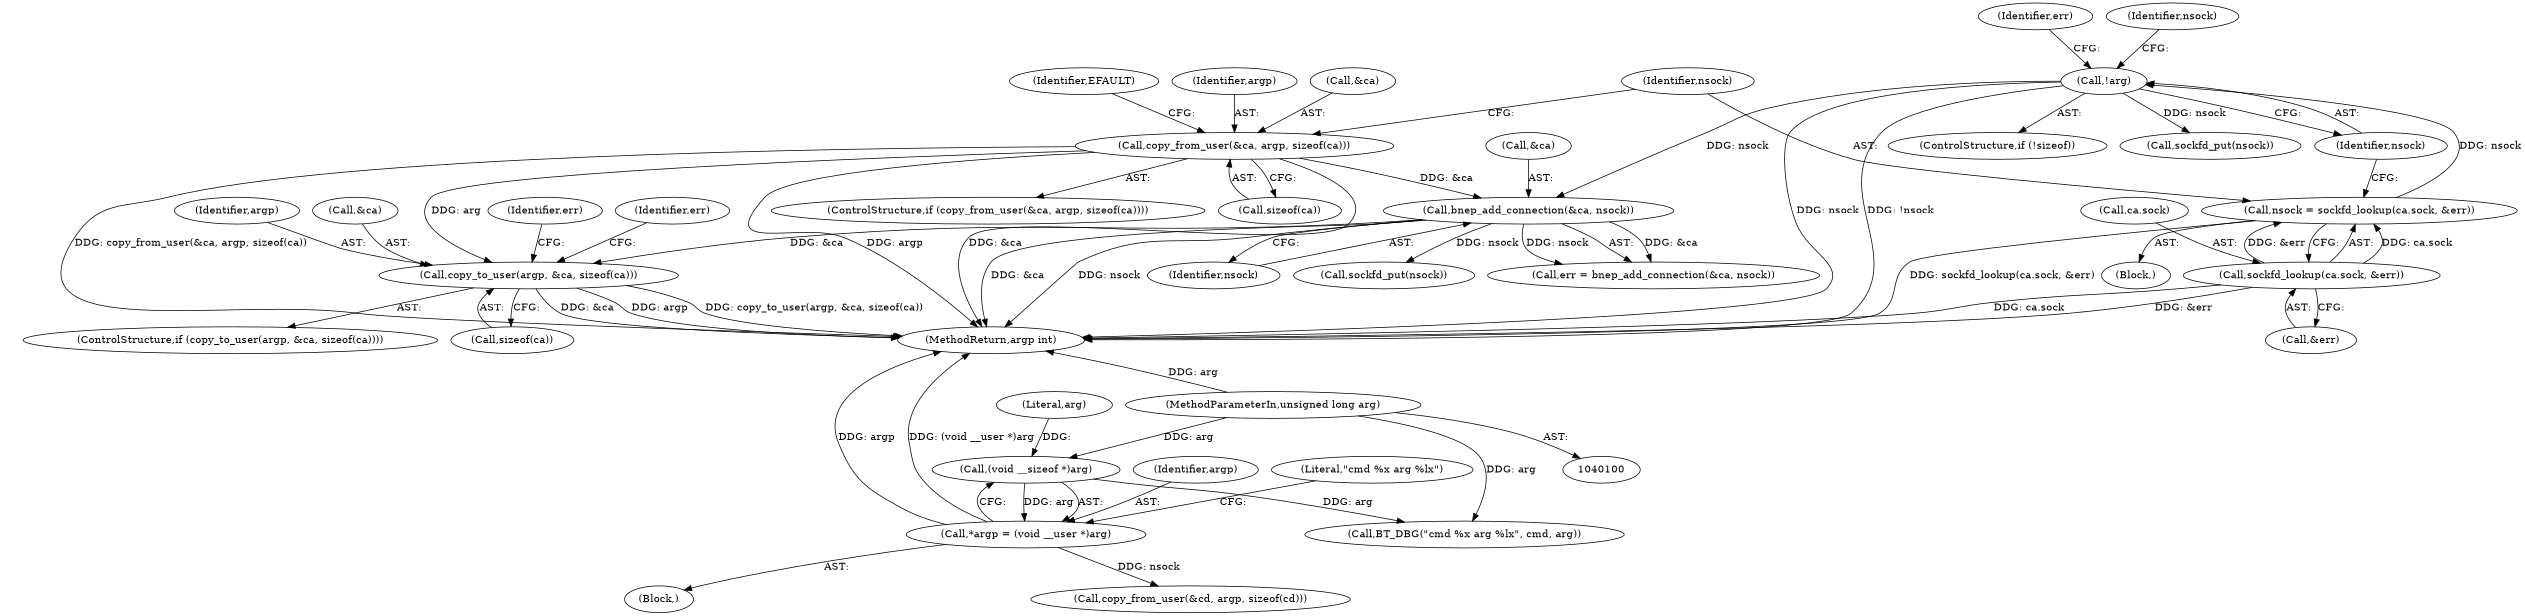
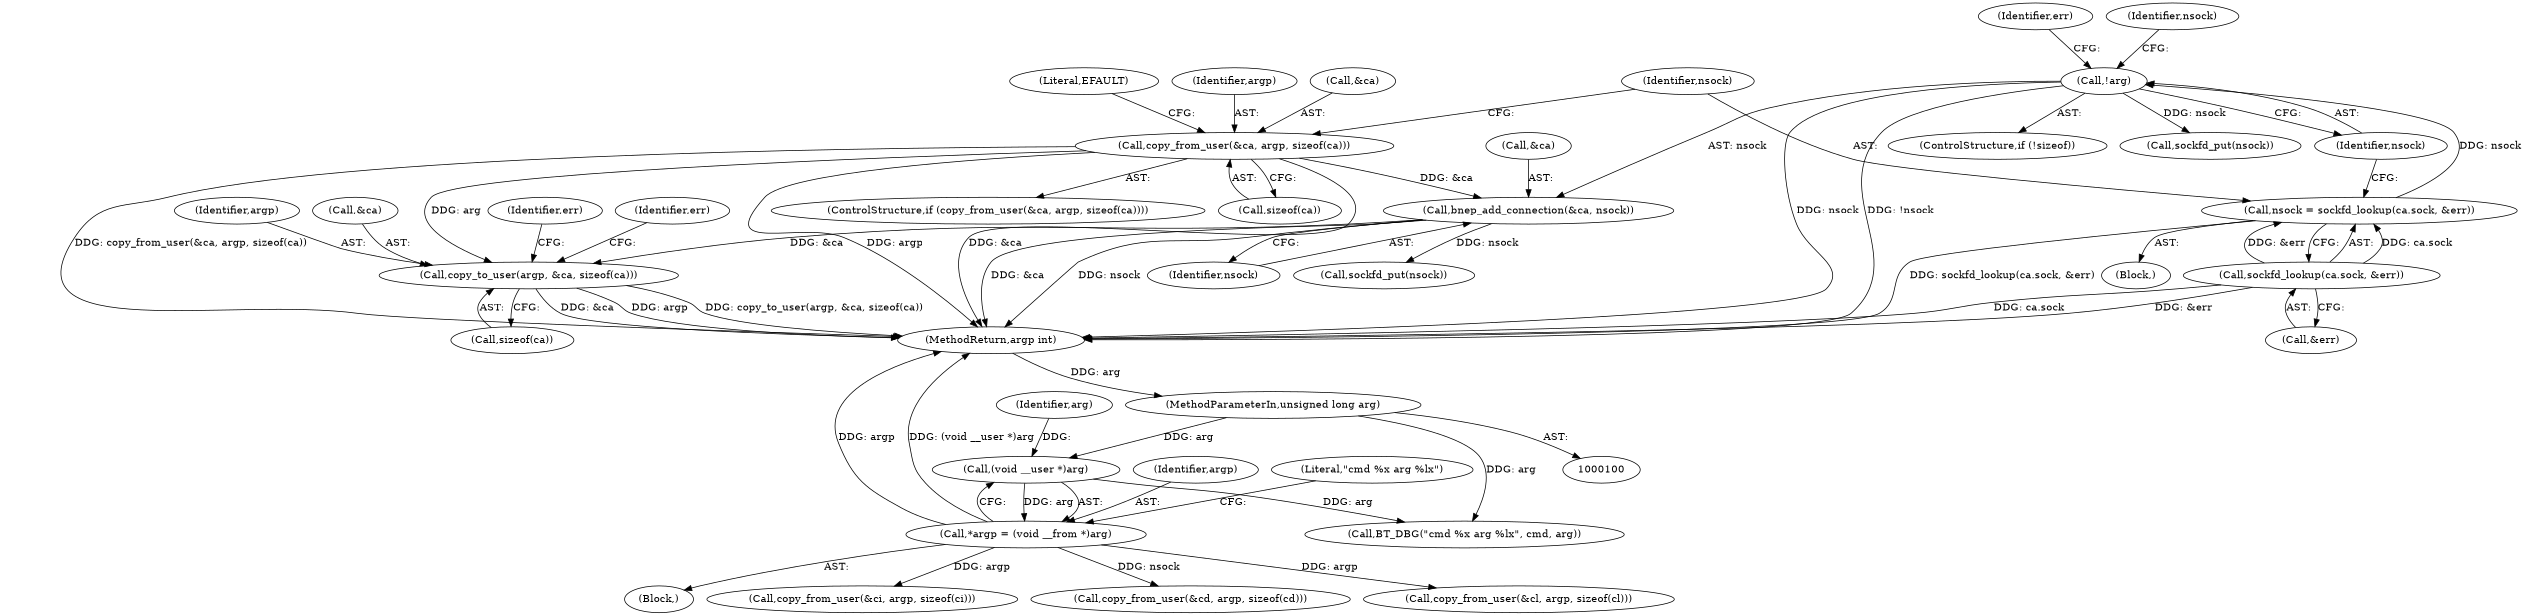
node "(Identifier,EFAULT)": label "(Identifier,EFAULT)" -> "(Literal,EFAULT)"
edge "(Call,!arg)" -> "(Call,bnep_add_connection(&ca, nsock))": label "DDG: nsock" -> "AST: nsock"
node "(Call,ca.sock)": removed
node "(Call,err = bnep_add_connection(&ca, nsock))": removed
node "(ControlStructure,if (copy_to_user(argp, &ca, sizeof(ca))))": removed
edge "(MethodParameterIn,unsigned long arg)" -> "(MethodReturn,argp int)": reversed
node "(Literal,arg)": label "(Literal,arg)" -> "(Identifier,arg)"
node "(Call,(void __sizeof *)arg)": label "(Call,(void __sizeof *)arg)" -> "(Call,(void __user *)arg)"
node "1040100": label "1040100" -> "1000100"
node "(Call,*argp = (void __user *)arg)": label "(Call,*argp = (void __user *)arg)" -> "(Call,*argp = (void __from *)arg)"
node "(Call,copy_from_user(&ci, argp, sizeof(ci)))": added
node "(Call,copy_from_user(&cl, argp, sizeof(cl)))": added
